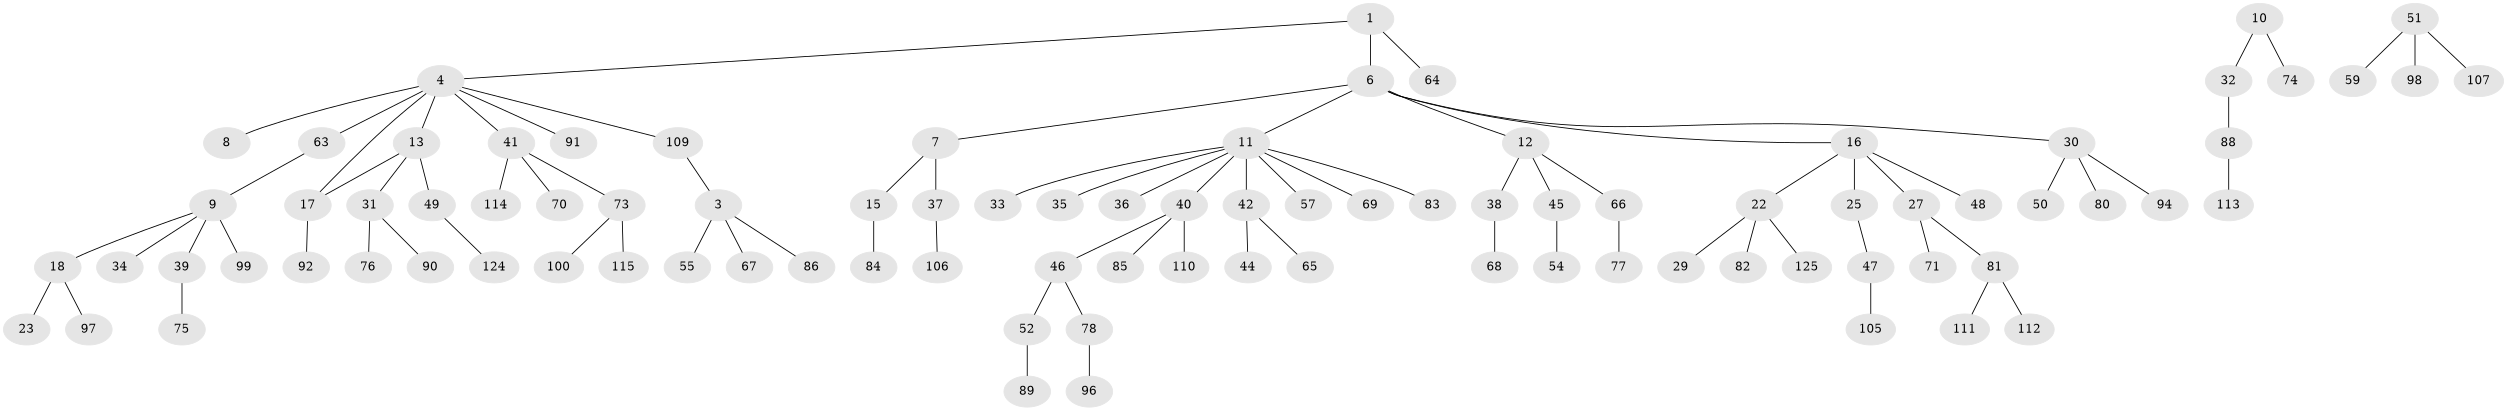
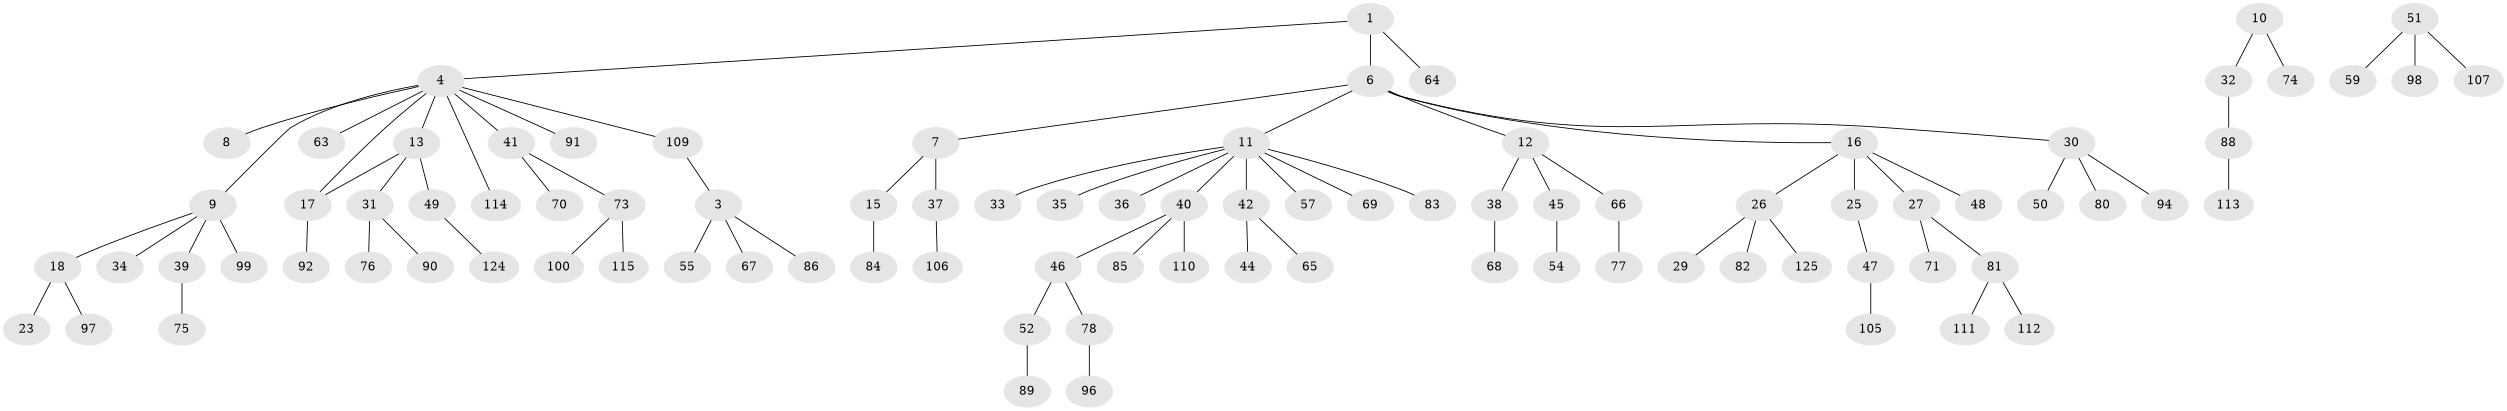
edge "63" -- "9": now "4" -- "9"
edge "41" -- "114": now "4" -- "114"
node "22": label "22" -> "26"
